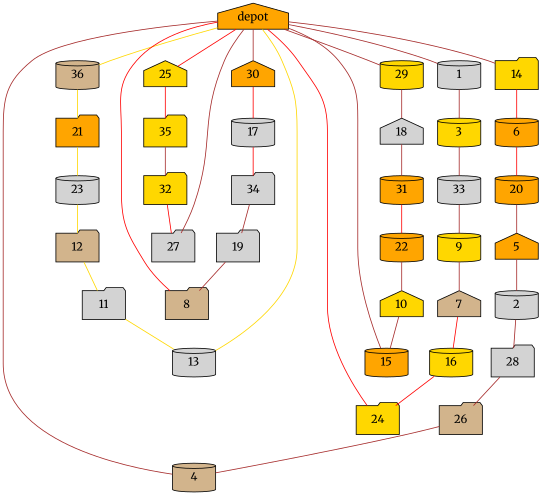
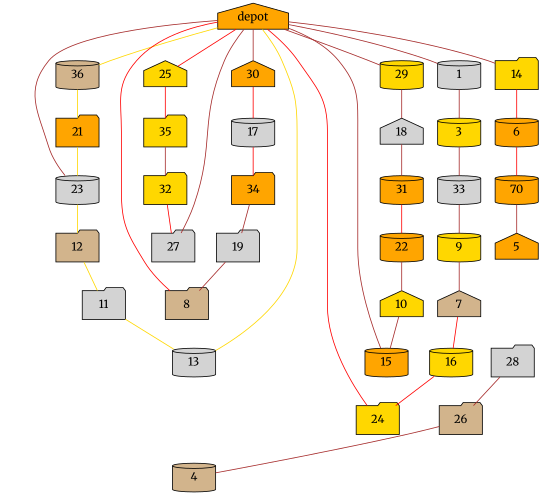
node "34": fillcolor lightgrey -> orange
node "20": label "20" -> "70"
edge "depot" -- "4": now "depot" -- "23"
node "2": removed
